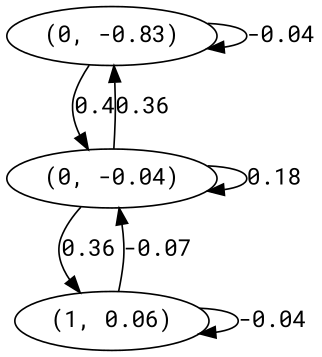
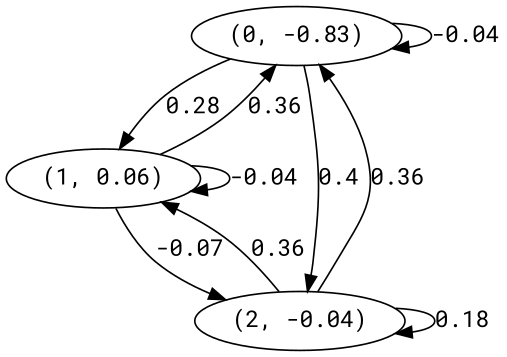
edge "(0, -0.83)" -> "(1, 0.06)": added, label "0.28"
edge "(1, 0.06)" -> "(0, -0.83)": added, label "0.36"
node "(0, -0.04)": label "(0, -0.04)" -> "(2, -0.04)"
